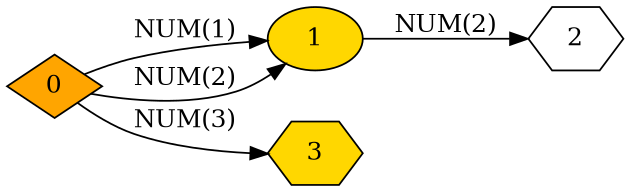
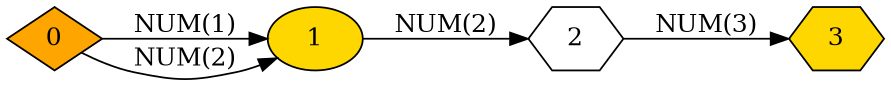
edge "0" -> "3": now "2" -> "3"
